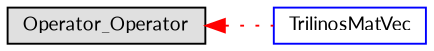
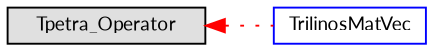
node "Operator_Operator": label "Operator_Operator" -> "Tpetra_Operator"
